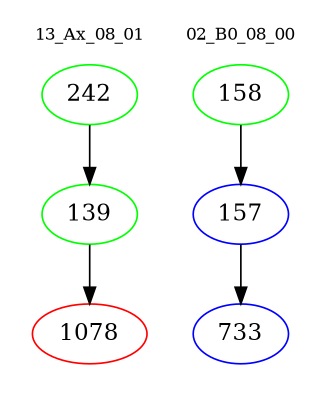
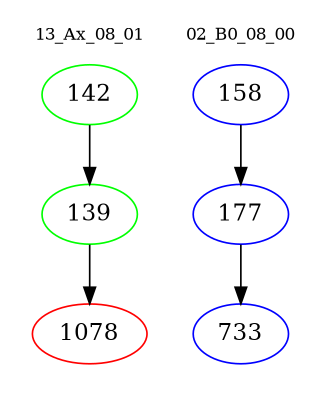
node "242": label "242" -> "142"
node "158": color green -> blue
node "157": label "157" -> "177"
